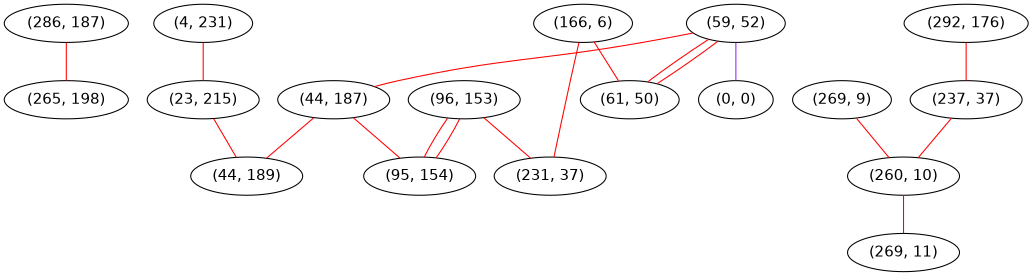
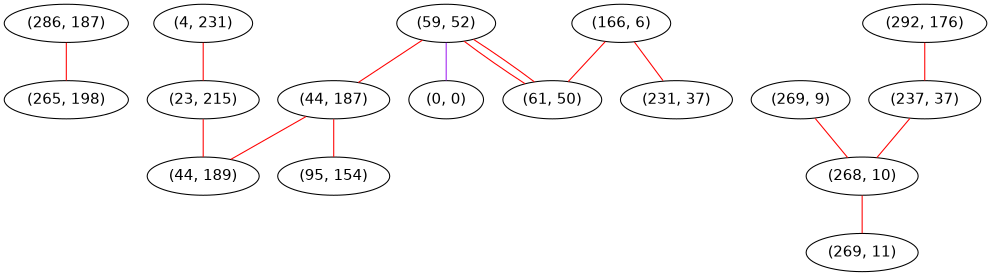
node "(96, 153)": removed
node "(260, 10)": label "(260, 10)" -> "(268, 10)"
